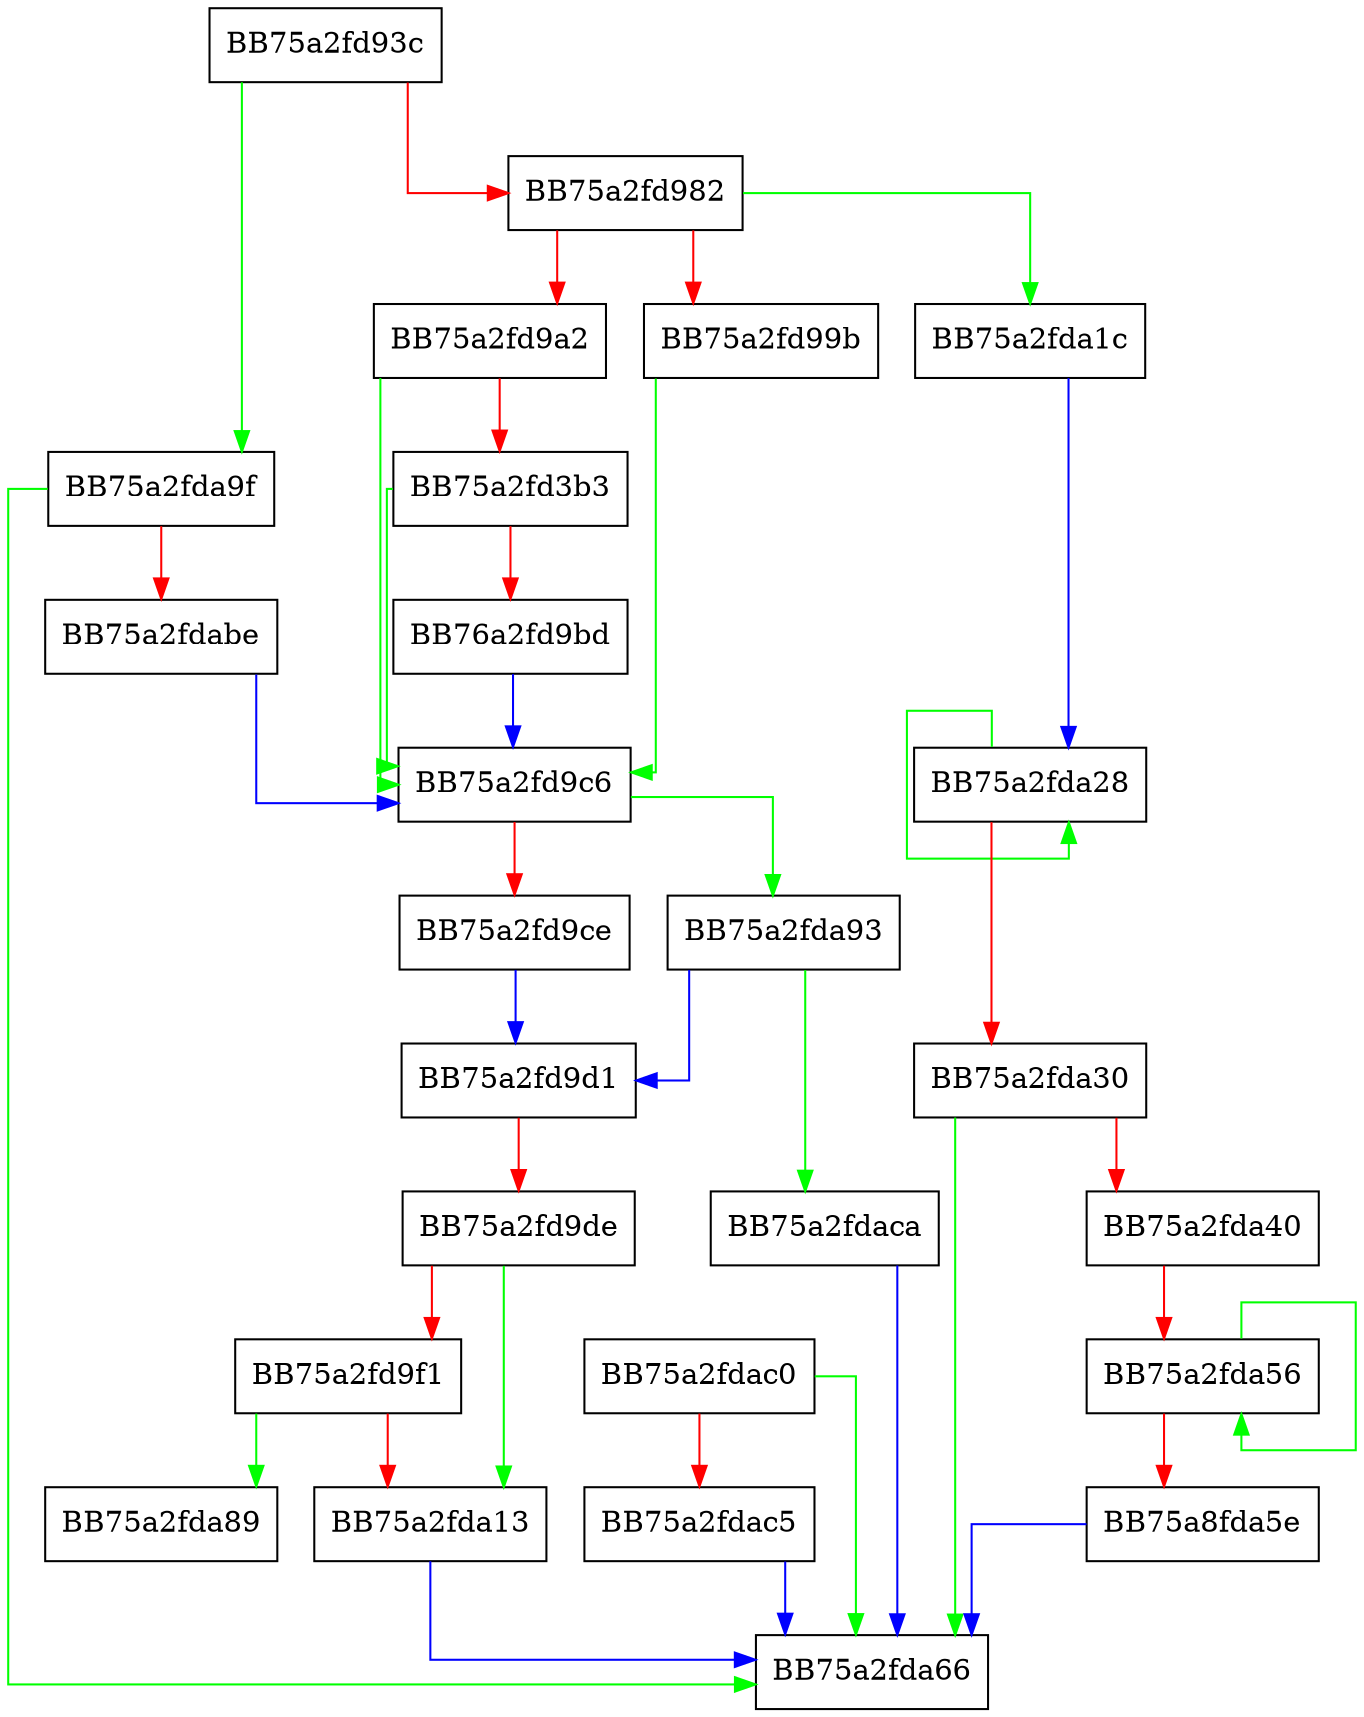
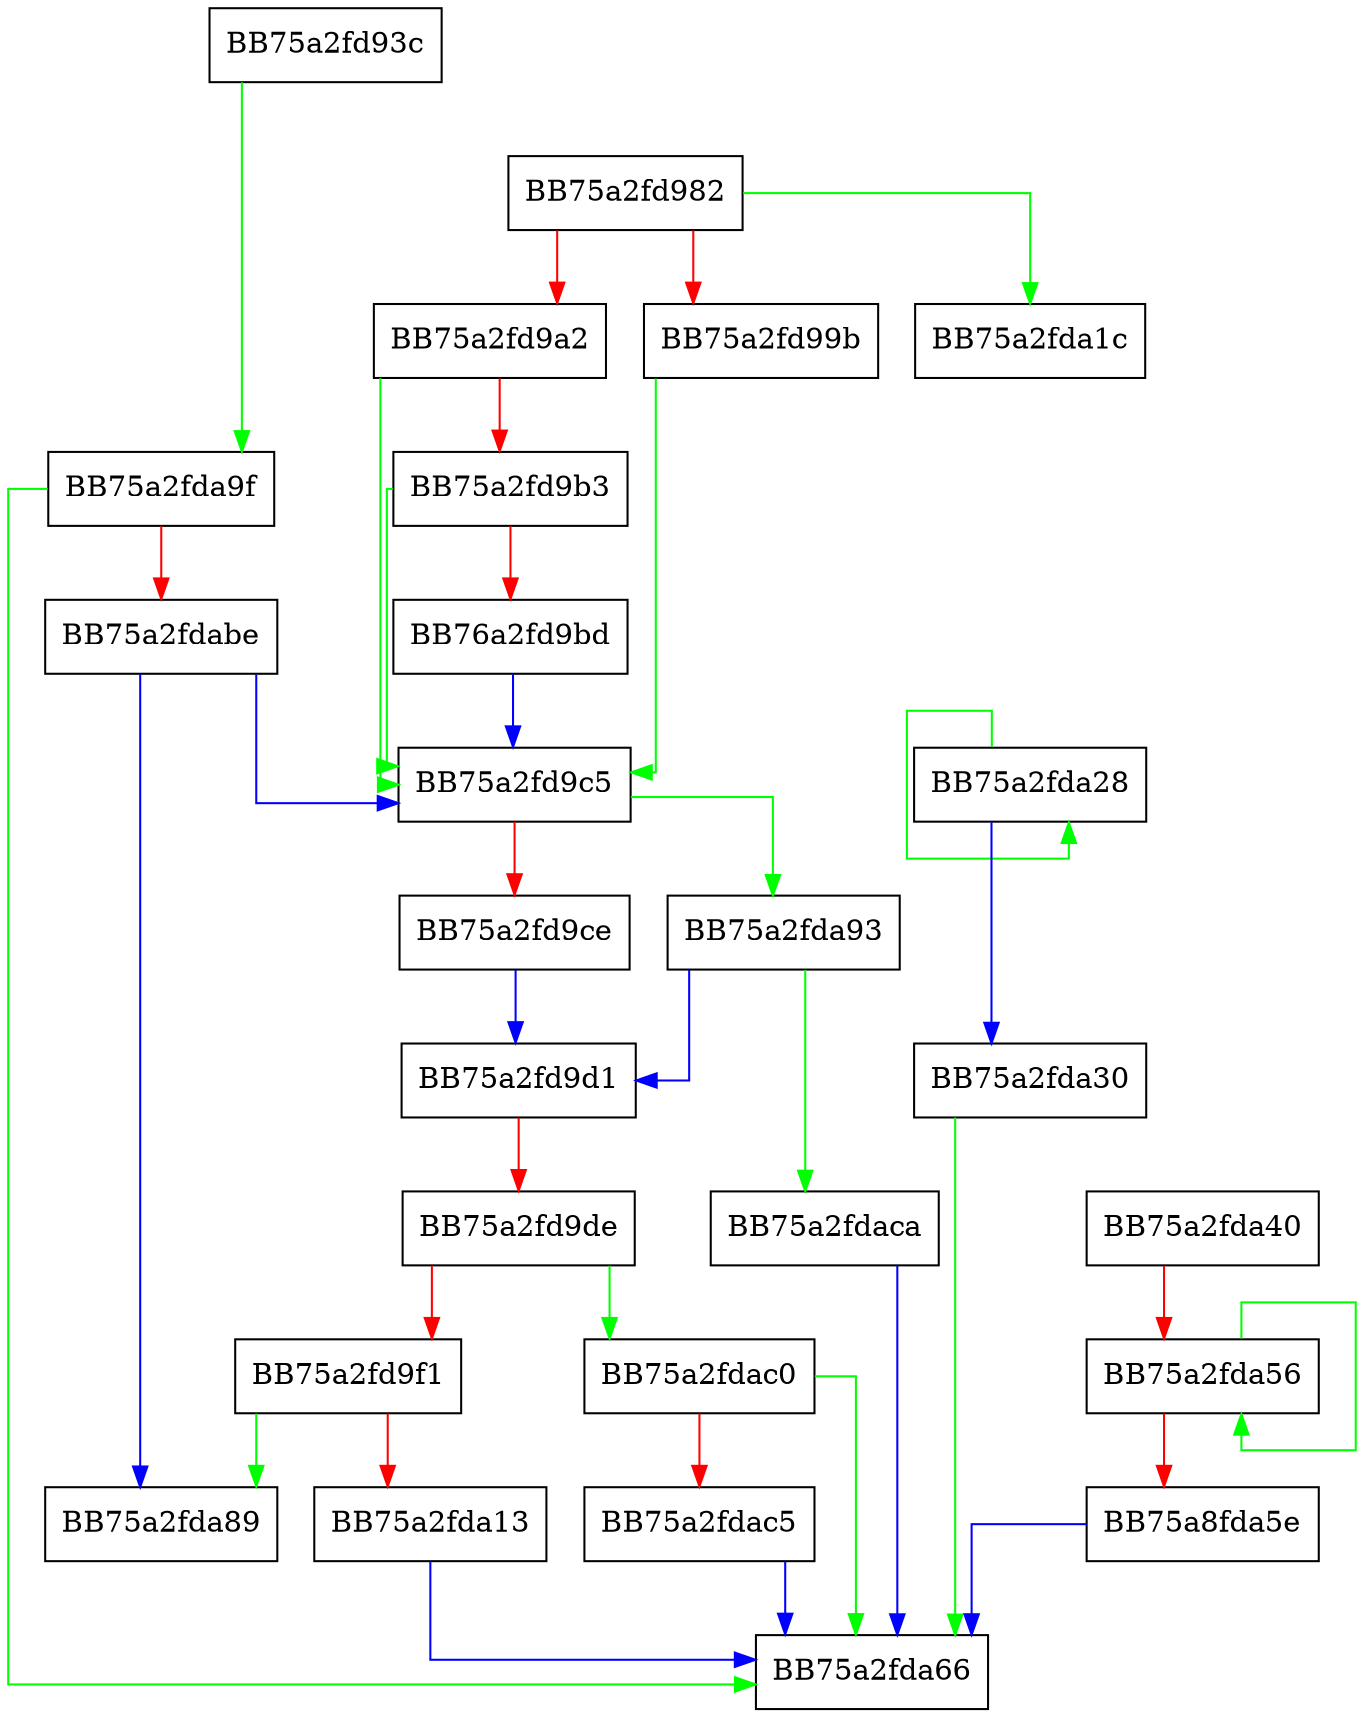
edge "BB75a2fd93c" -> "BB75a2fd982": removed
node "BB75a2fd3b3": label "BB75a2fd3b3" -> "BB75a2fd9b3"
edge "BB75a2fda1c" -> "BB75a2fda28": removed
node "BB75a2fd9c6": label "BB75a2fd9c6" -> "BB75a2fd9c5"
edge "BB75a2fda28" -> "BB75a2fda30": color red -> blue
edge "BB75a2fdabe" -> "BB75a2fda89": added
edge "BB75a2fda30" -> "BB75a2fda40": removed
edge "BB75a2fd9de" -> "BB75a2fda13": now "BB75a2fd9de" -> "BB75a2fdac0"
